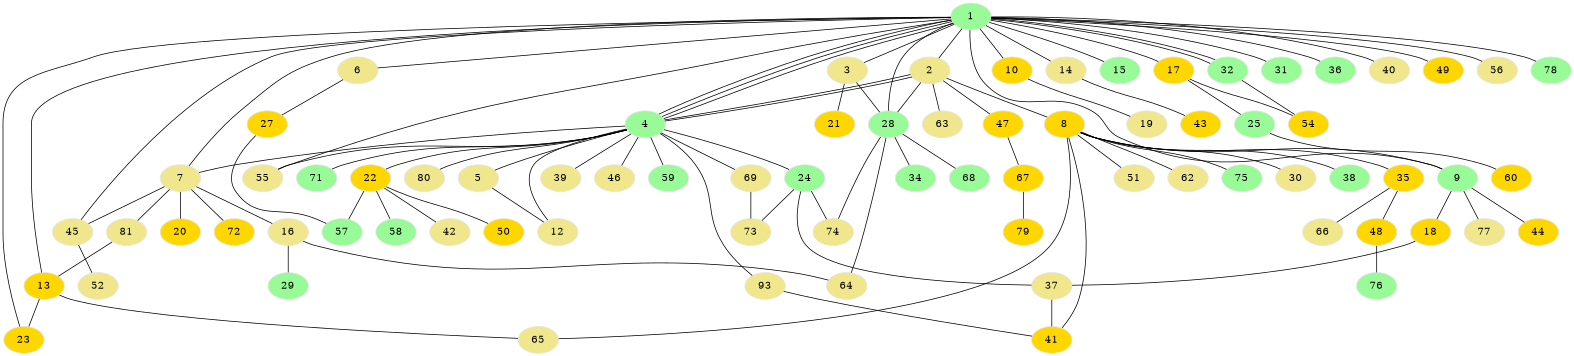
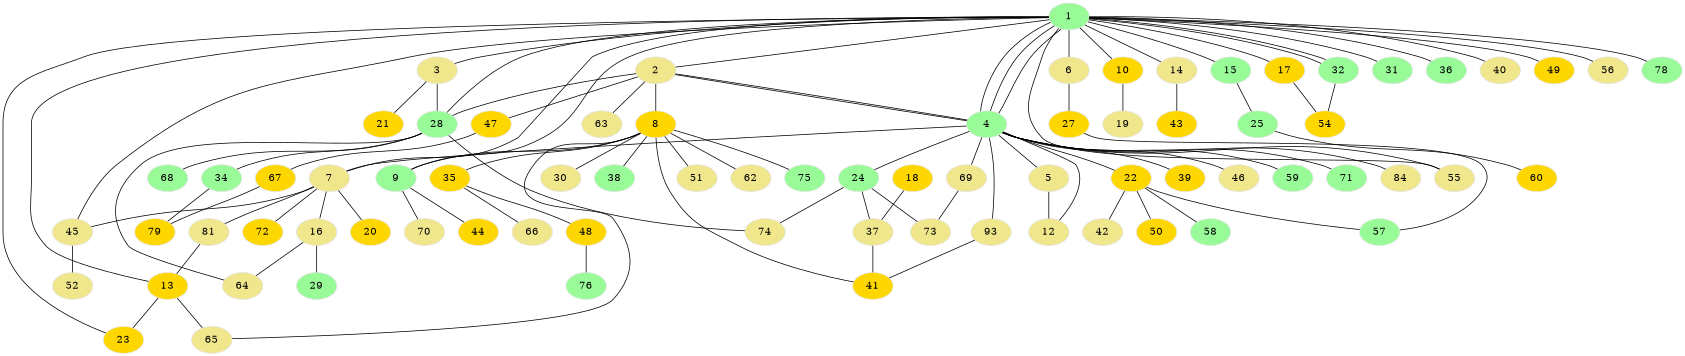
edge "17" -- "25": now "15" -- "25"
node "80": label "80" -> "84"
node "39": fillcolor khaki -> gold
edge "34" -- "79": added
edge "9" -- "18": removed
node "77": label "77" -> "70"
